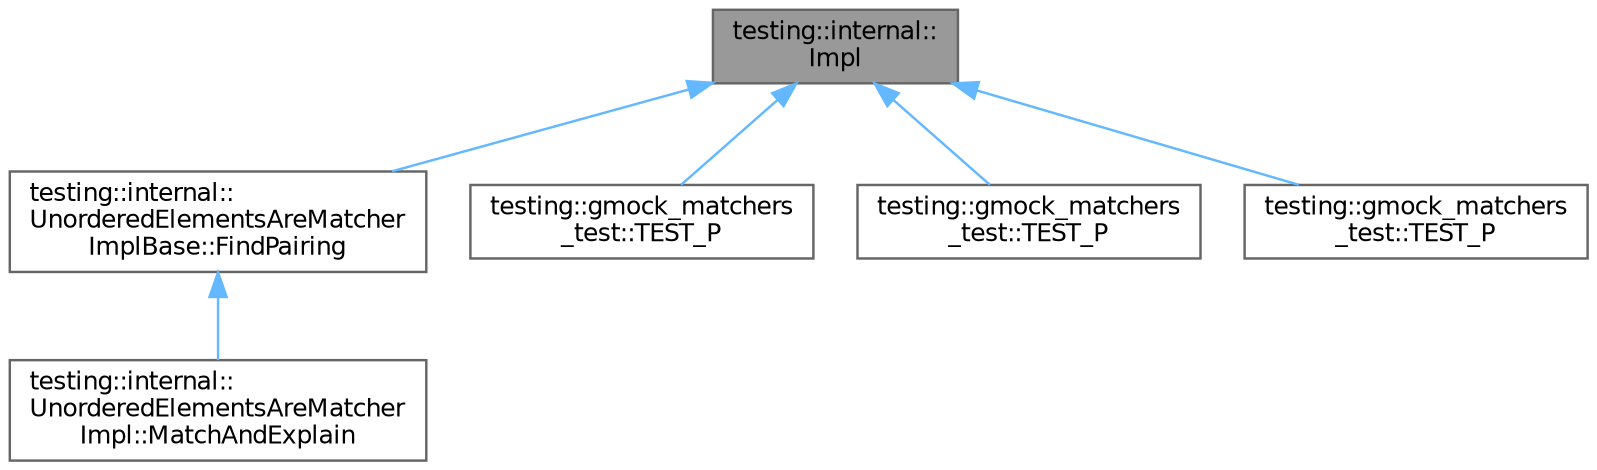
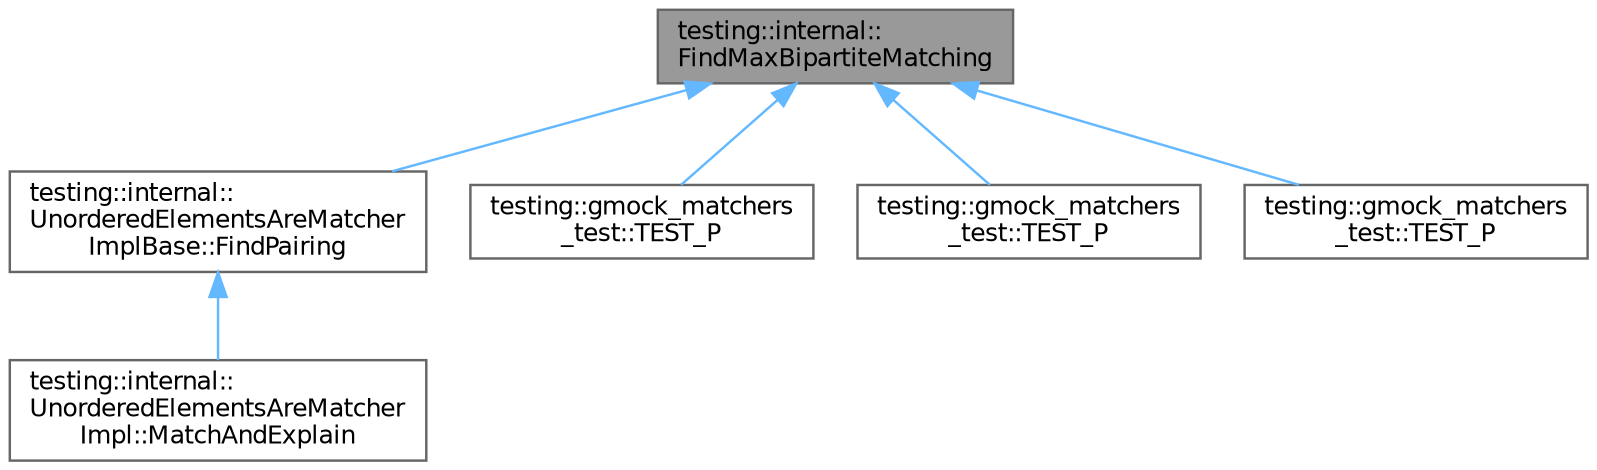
node "testing::internal:: Impl": label "testing::internal:: Impl" -> "testing::internal:: FindMaxBipartiteMatching"
